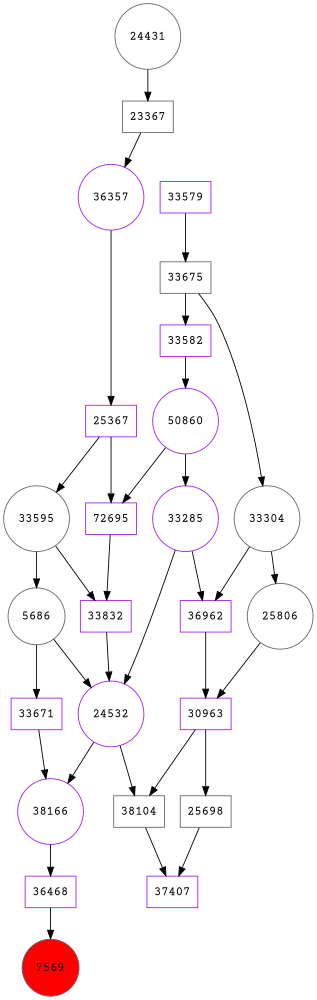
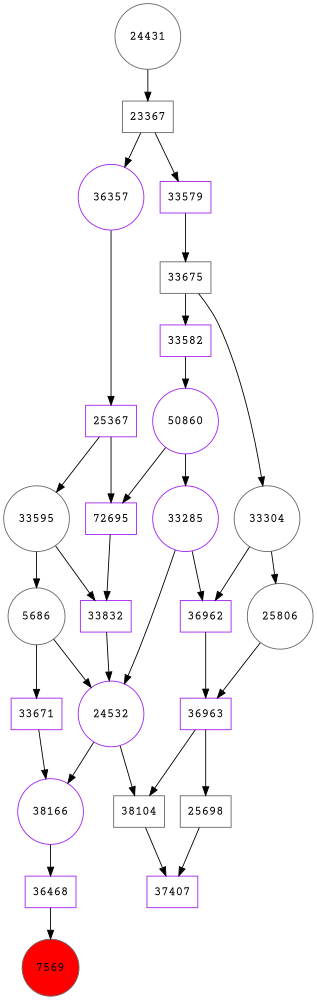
edge "23367" -> "33579": added
node "30963": label "30963" -> "36963"
